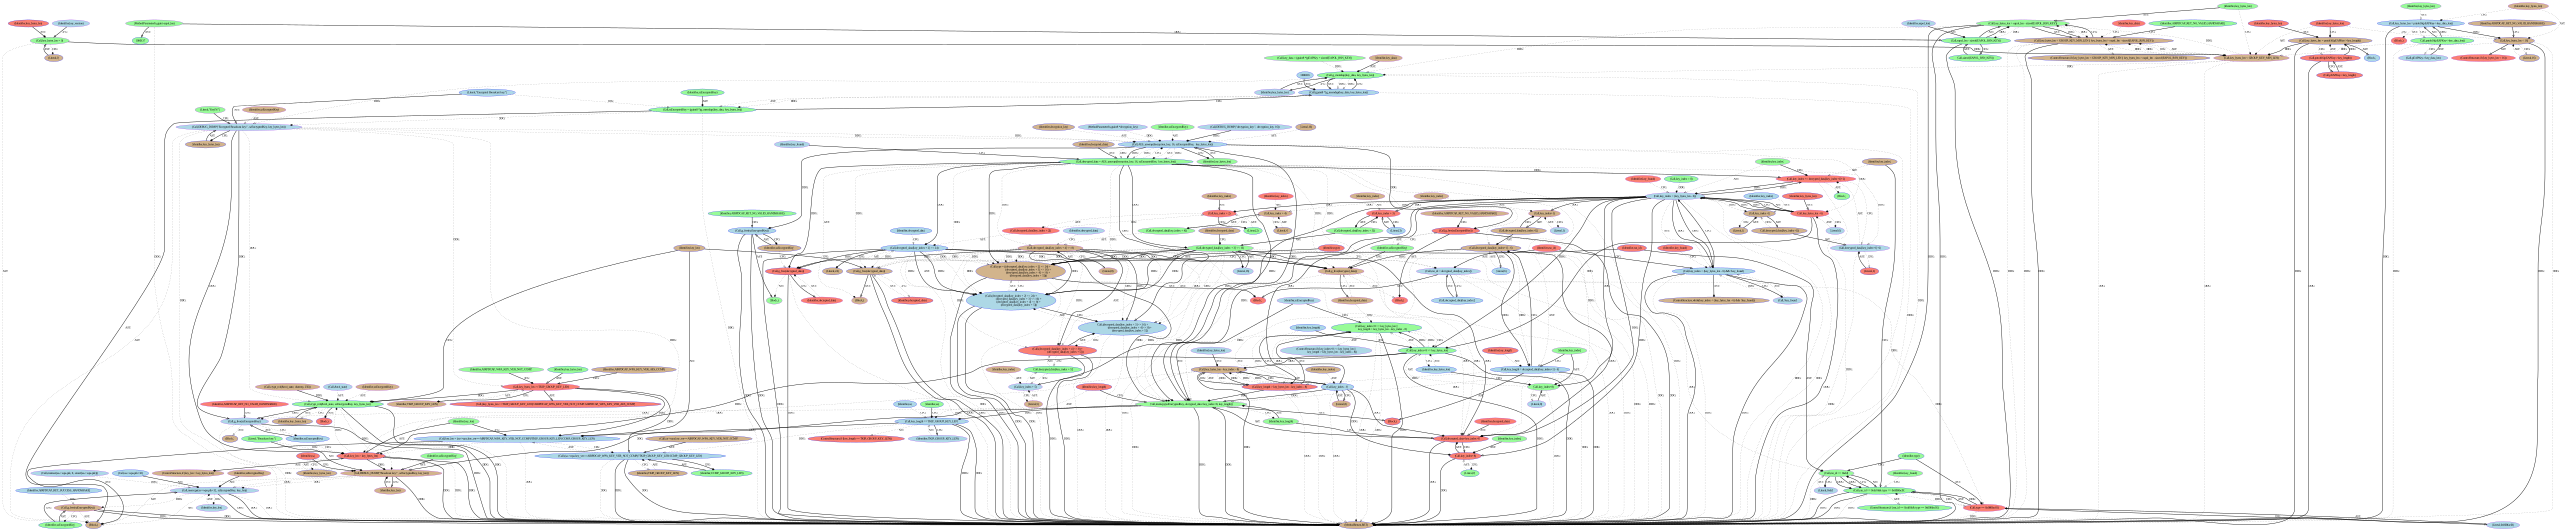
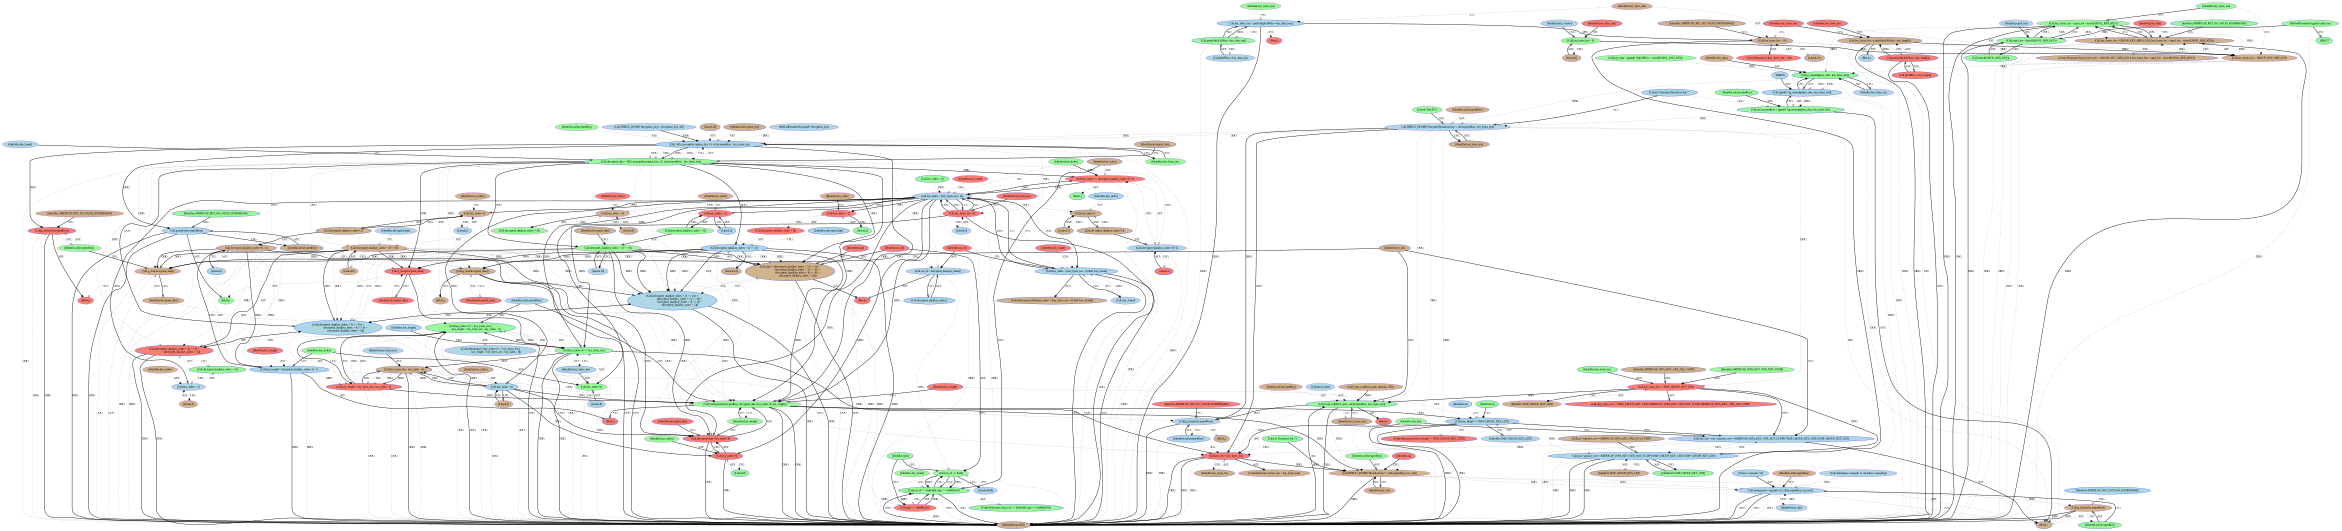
edge "(Call,rsn_id = decrypted_data[key_index])" -> "(MethodReturn,RET)": removed, label "DDG:"
node "(Literal,0x000fac01)": removed
